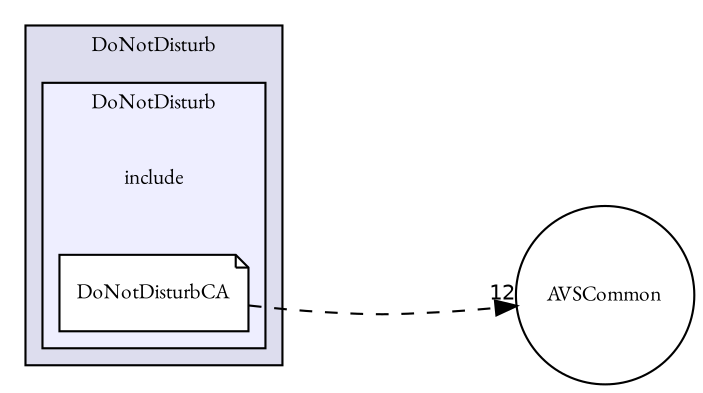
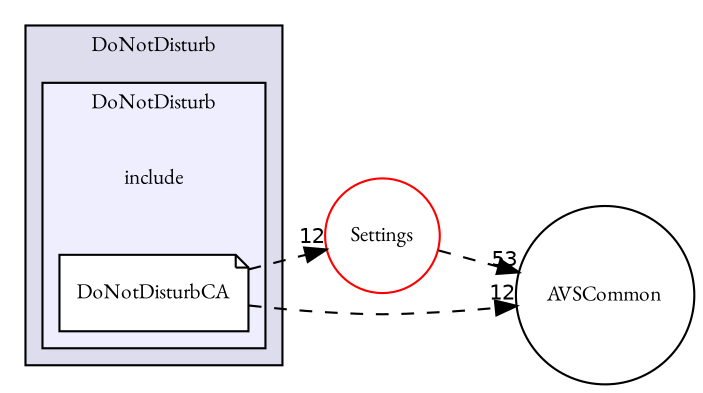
node "Settings": added
